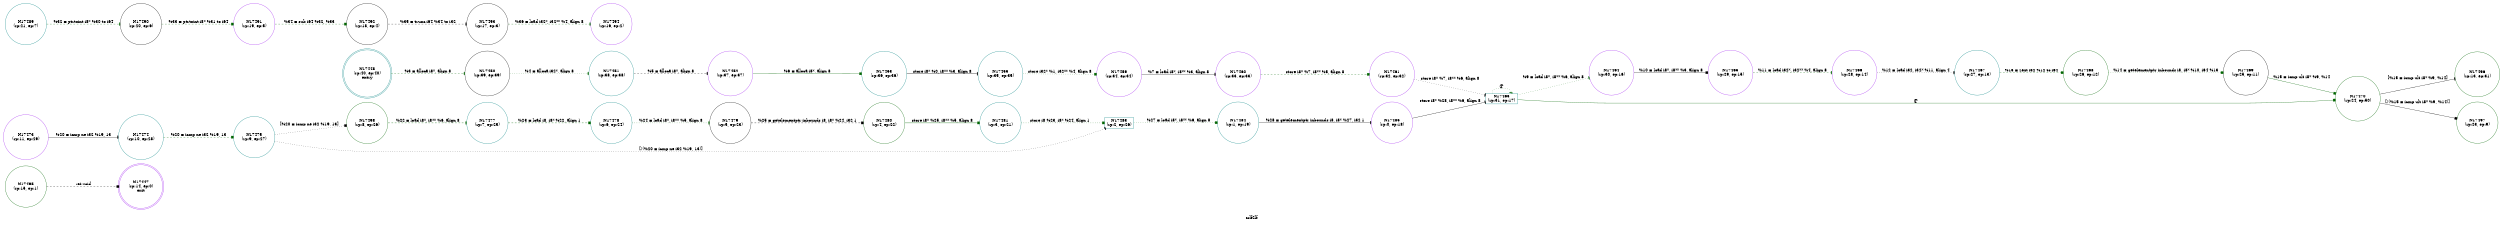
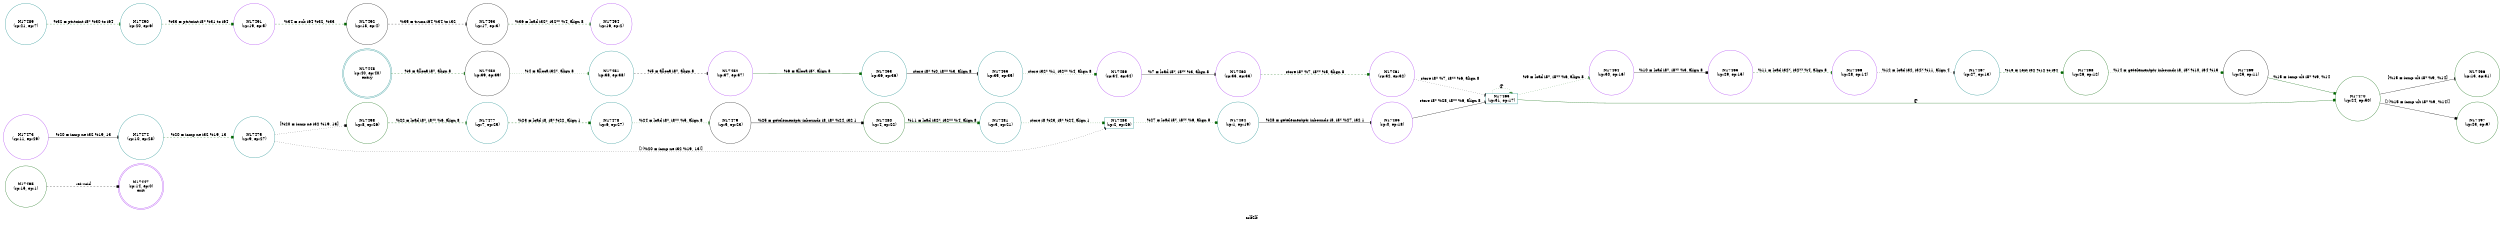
node "N17490 (rp:20, ep:6)": color black -> teal
edge "N17480 (rp:4, ep:22)" -> "N17481 (rp:3, ep:21)": label "store i8* %25, i8** %5, align 8" -> "%11 = load i32*, i32** %4, align 8"
node "N17478 (rp:6, ep:24)": label "N17478 (rp:6, ep:24)" -> "N17478 (rp:6, ep:27)"
edge "N17479 (rp:5, ep:23)" -> "N17480 (rp:4, ep:22)": style dashed -> solid
